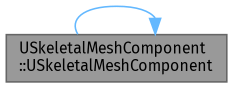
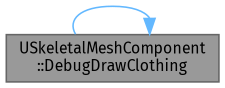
node "USkeletalMeshComponent ::USkeletalMeshComponent": label "USkeletalMeshComponent ::USkeletalMeshComponent" -> "USkeletalMeshComponent ::DebugDrawClothing"
